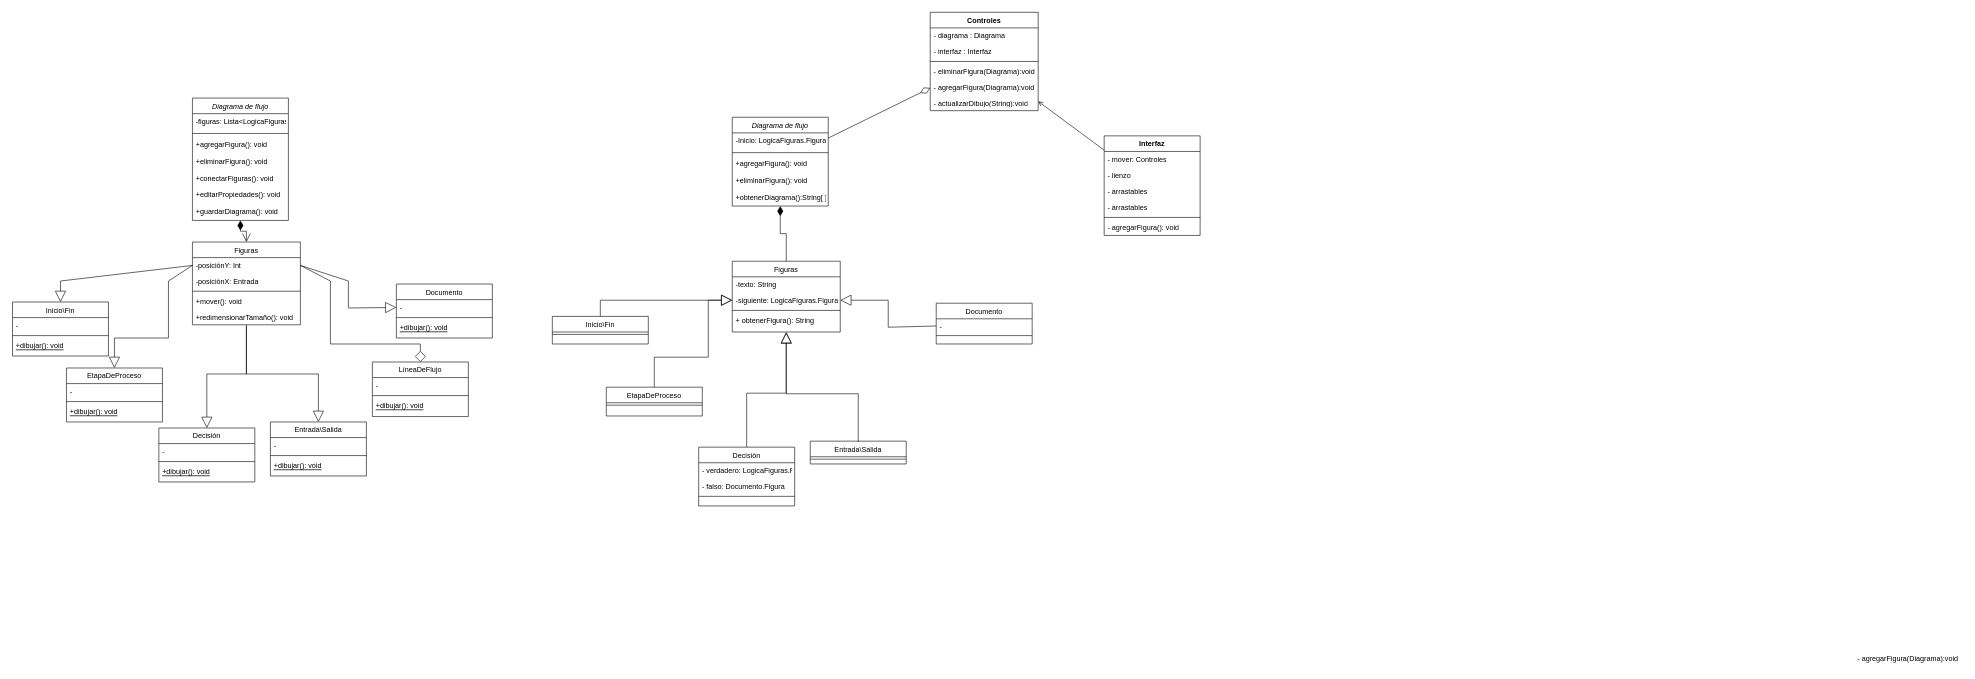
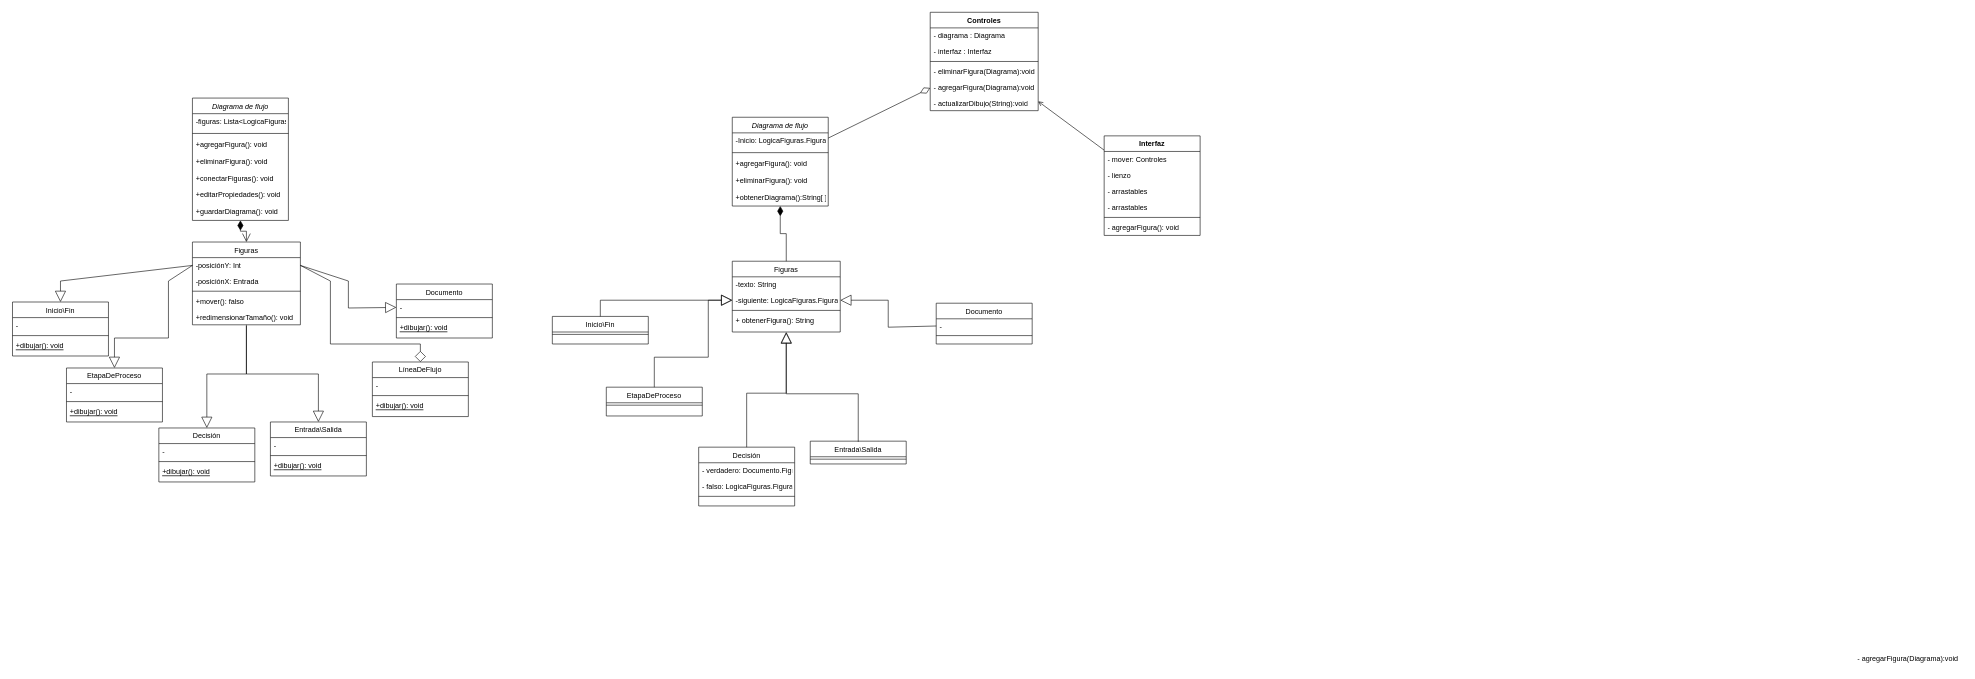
node "+mover(): void": label "+mover(): void" -> "+mover(): falso"
node "- verdadero: LogicaFiguras.Figura": label "- verdadero: LogicaFiguras.Figura" -> "- verdadero: Documento.Figura"
node "- falso: Documento.Figura": label "- falso: Documento.Figura" -> "- falso: LogicaFiguras.Figura"
